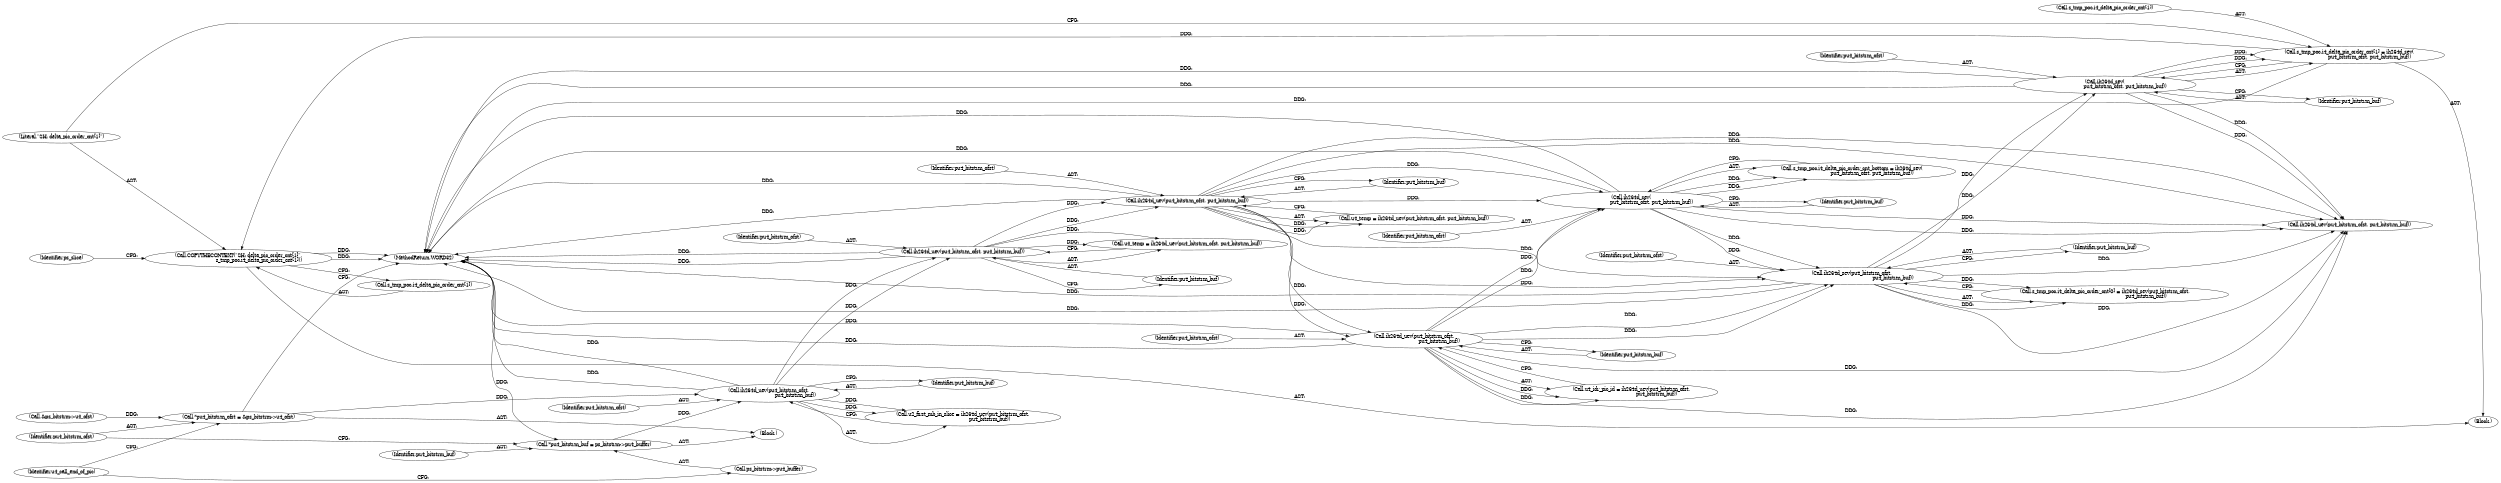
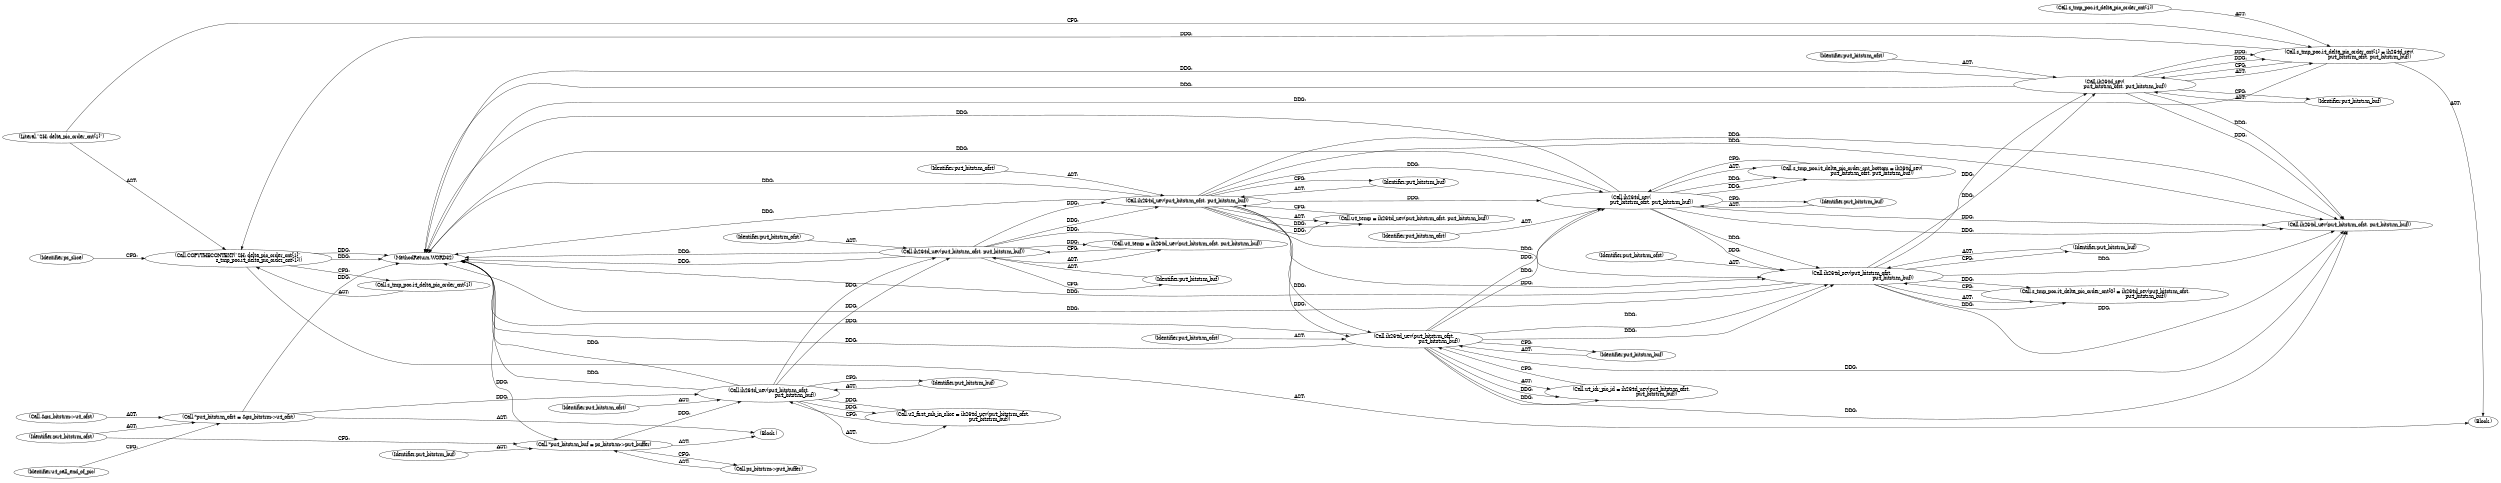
edge "(Call,*pu4_bitstrm_ofst = &ps_bitstrm->u4_ofst)" -> "(MethodReturn,WORD32)": label "CFG: " -> "DDG: "
edge "(Call,&ps_bitstrm->u4_ofst)" -> "(Call,*pu4_bitstrm_ofst = &ps_bitstrm->u4_ofst)": label "DDG: " -> "AST: "
edge "(Identifier,u4_call_end_of_pic)" -> "(Call,ps_bitstrm->pu4_buffer)": now "(Call,*pu4_bitstrm_buf = ps_bitstrm->pu4_buffer)" -> "(Call,ps_bitstrm->pu4_buffer)"
